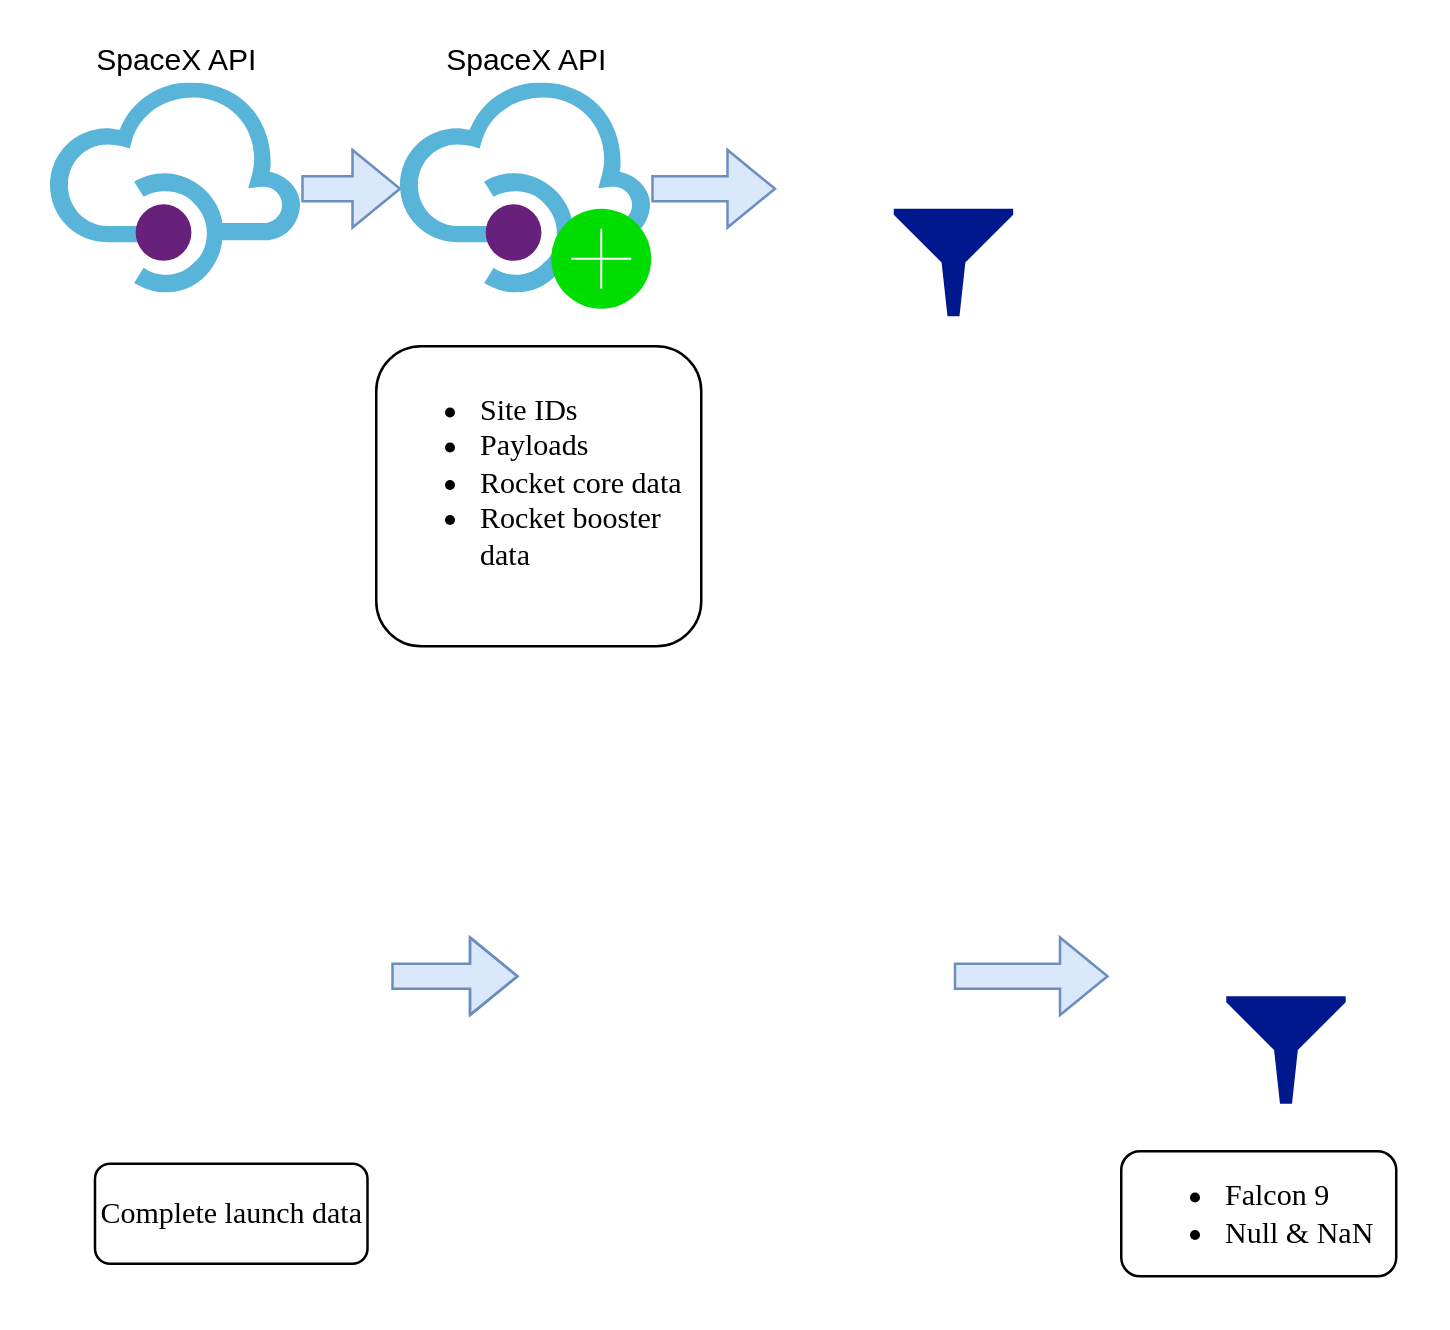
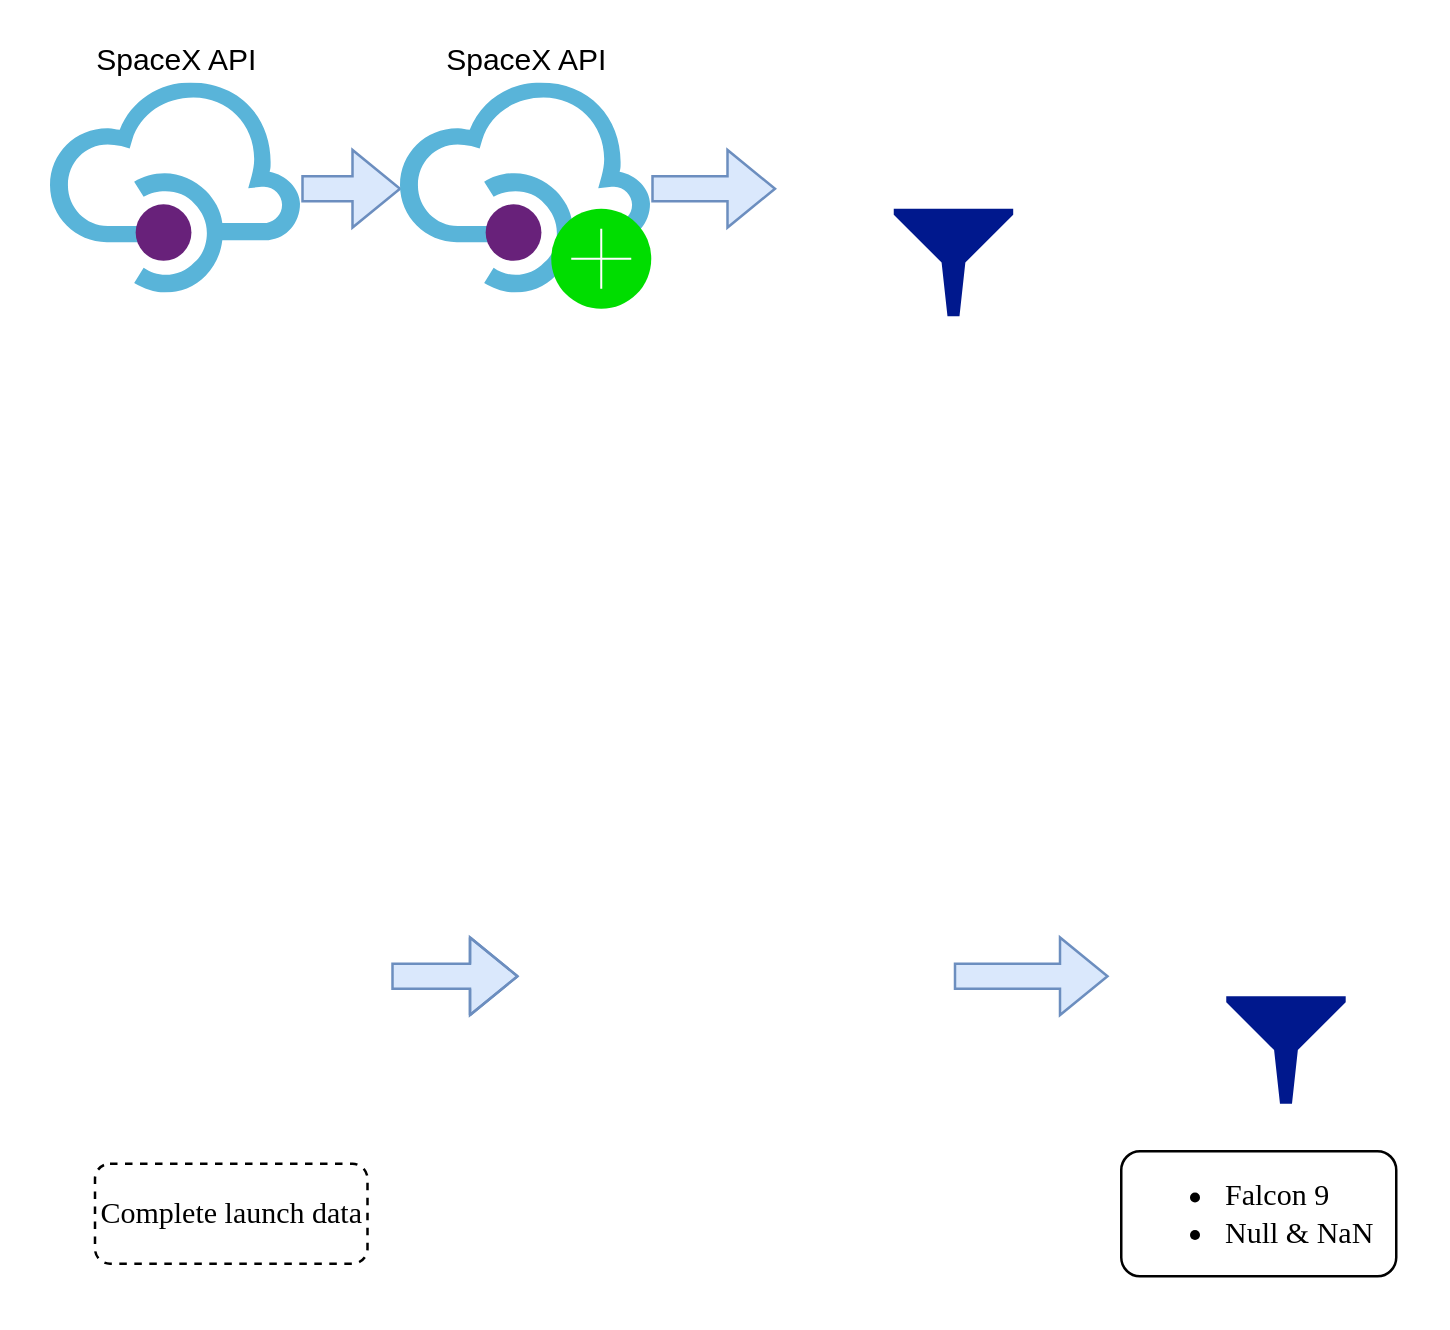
node "Site IDs Payloads Rocket core data Rocket booster data": removed
node "Complete launch data": style solid -> dashed
